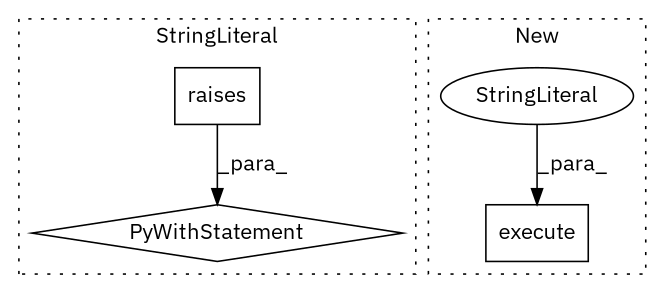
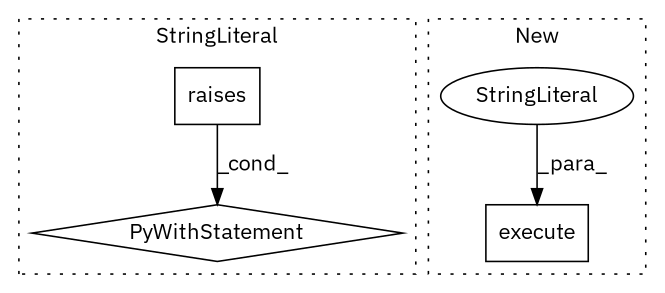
edge "raises" -> "PyWithStatement": label "_para_" -> "_cond_"
